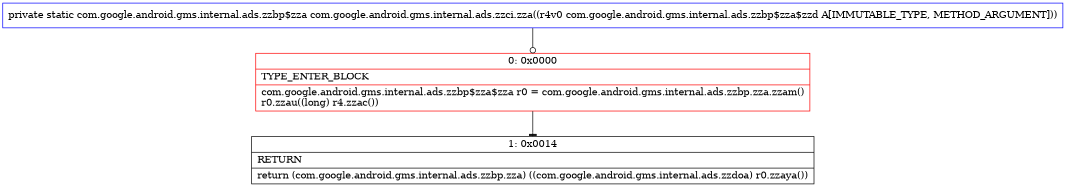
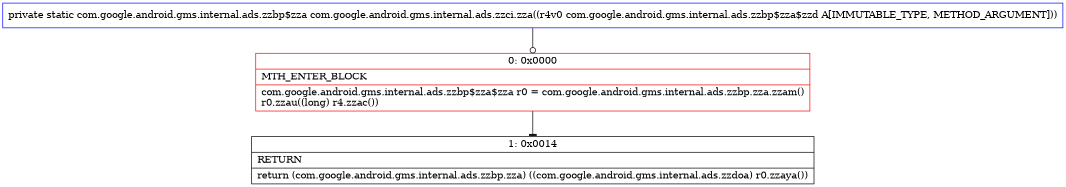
node "0: 0x0000": text "TYPE_ENTER_BLOCK" -> "MTH_ENTER_BLOCK"
